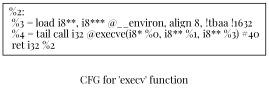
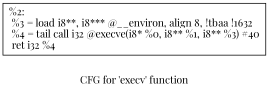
node "%2:": text "ret i32 %2" -> "ret i32 %4"
